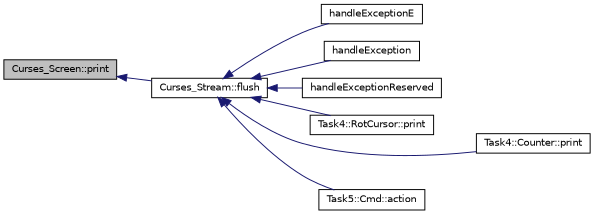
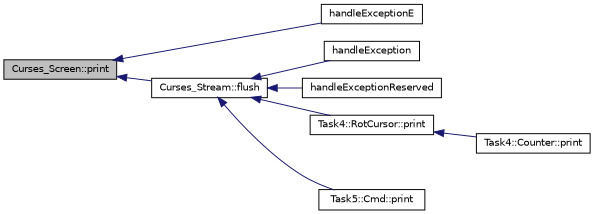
edge "handleExceptionE" -> "Curses_Stream::flush": now "handleExceptionE" -> "Curses_Screen::print"
edge "Task4::Counter::print" -> "Curses_Stream::flush": now "Task4::Counter::print" -> "Task4::RotCursor::print"
node "Task5::Cmd::action": label "Task5::Cmd::action" -> "Task5::Cmd::print"
